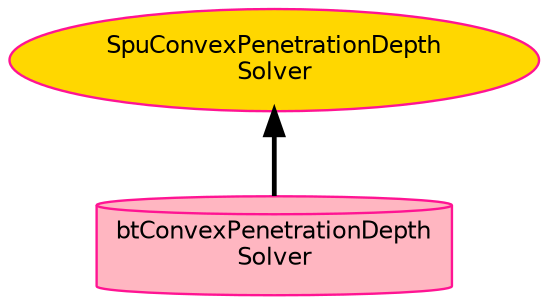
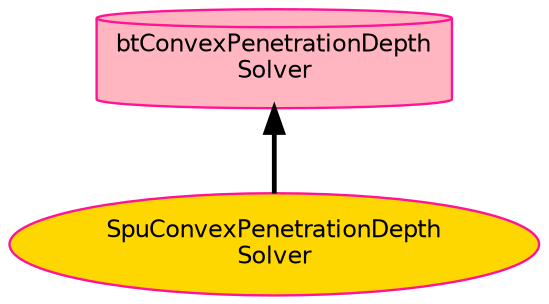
edge "btConvexPenetrationDepth Solver" -> "SpuConvexPenetrationDepth Solver": reversed
